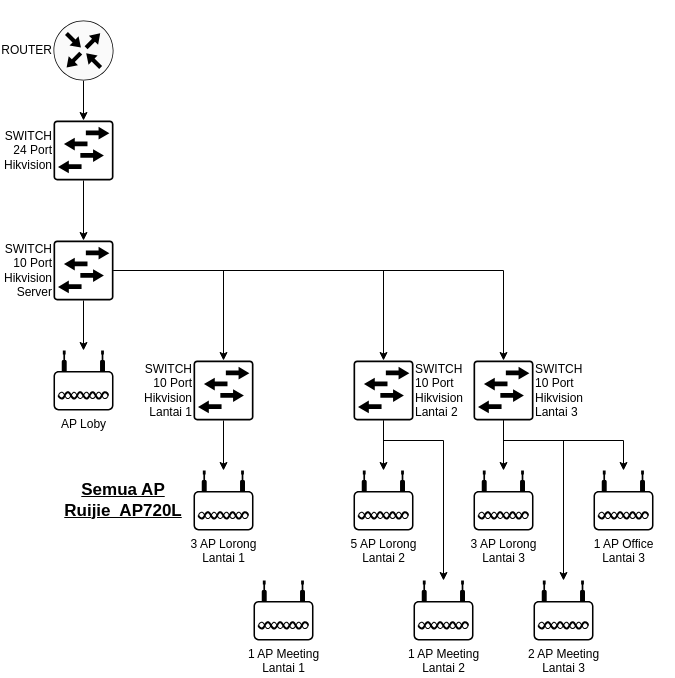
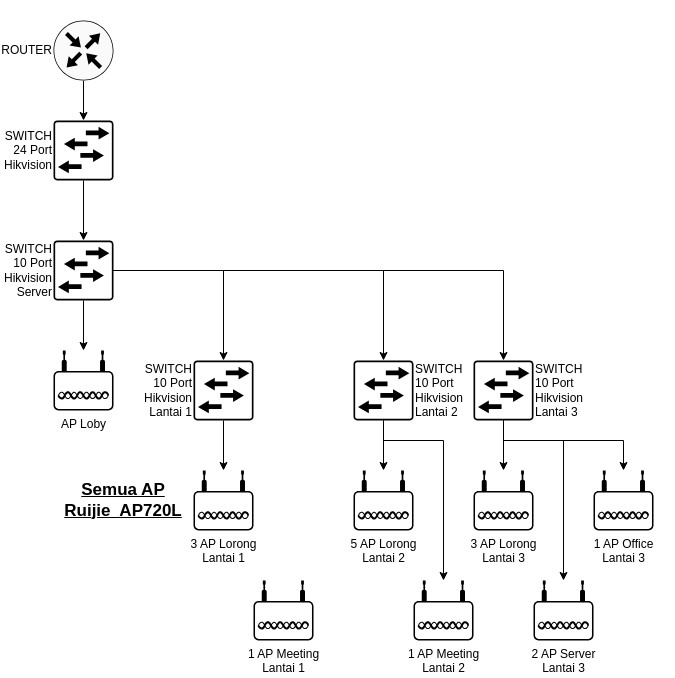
node "2 AP Meeting Lantai 3": label "2 AP Meeting Lantai 3" -> "2 AP Server Lantai 3"
